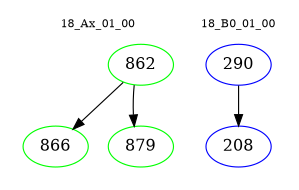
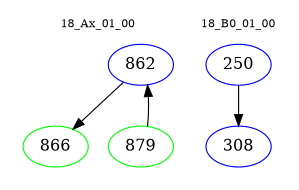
node "862": color green -> blue
node "290": label "290" -> "250"
edge "862" -> "879": reversed
node "208": label "208" -> "308"
